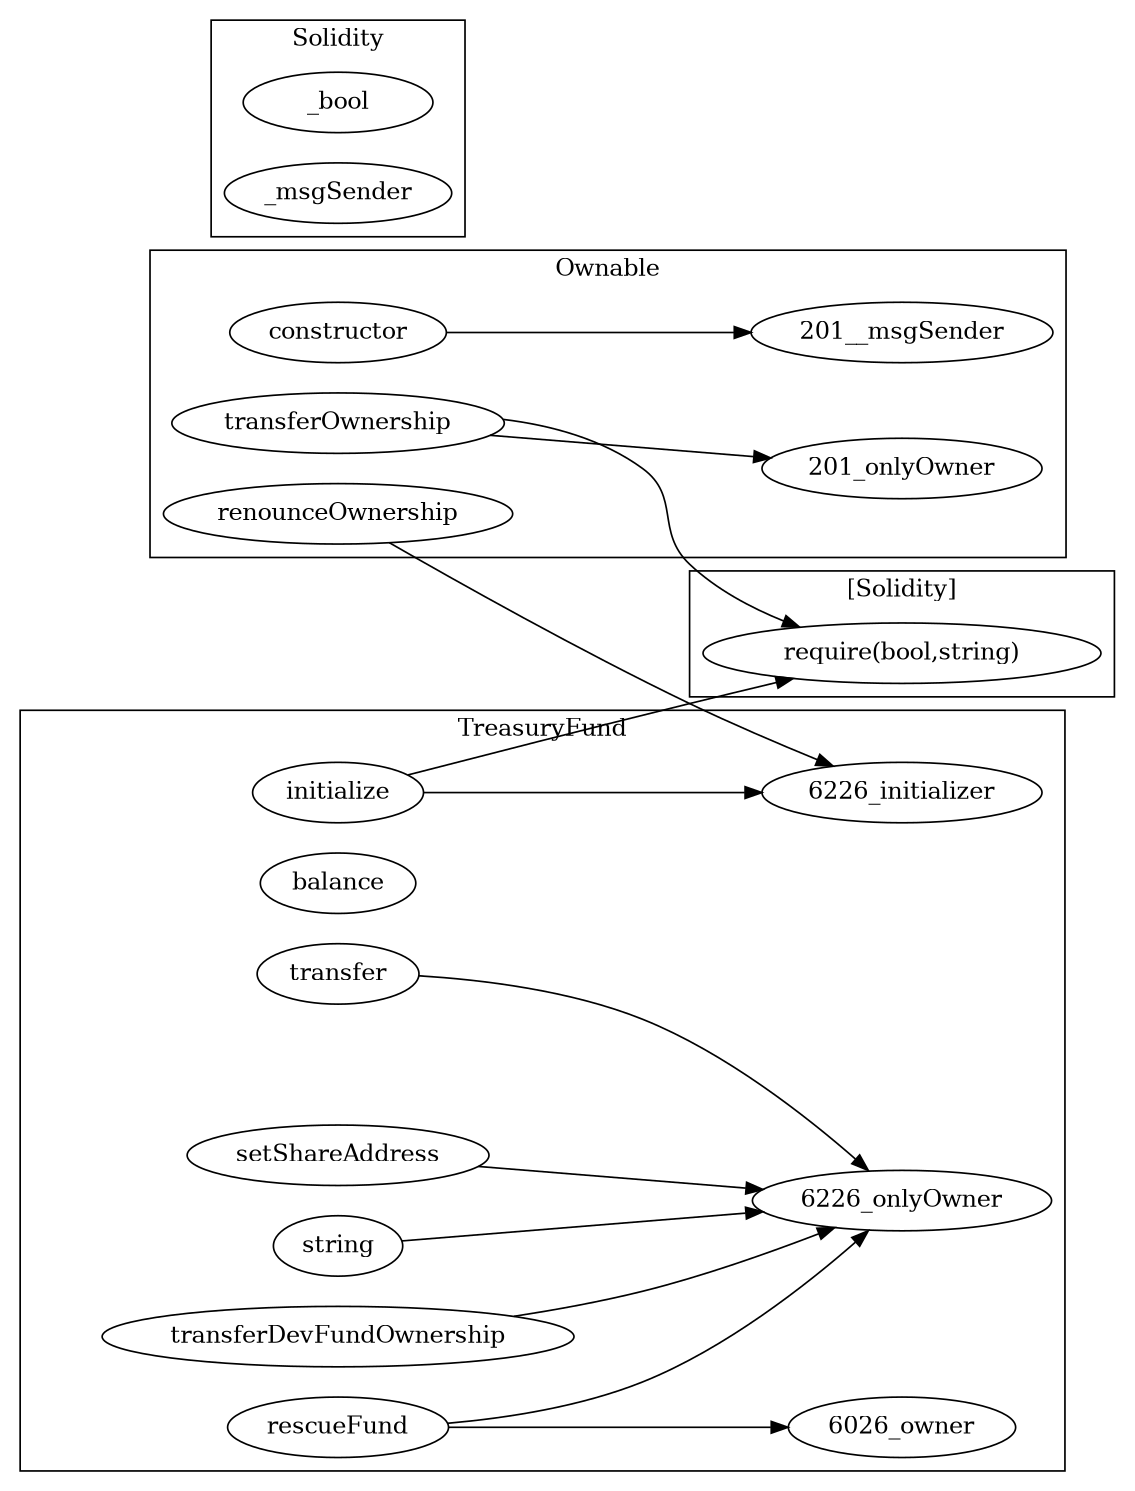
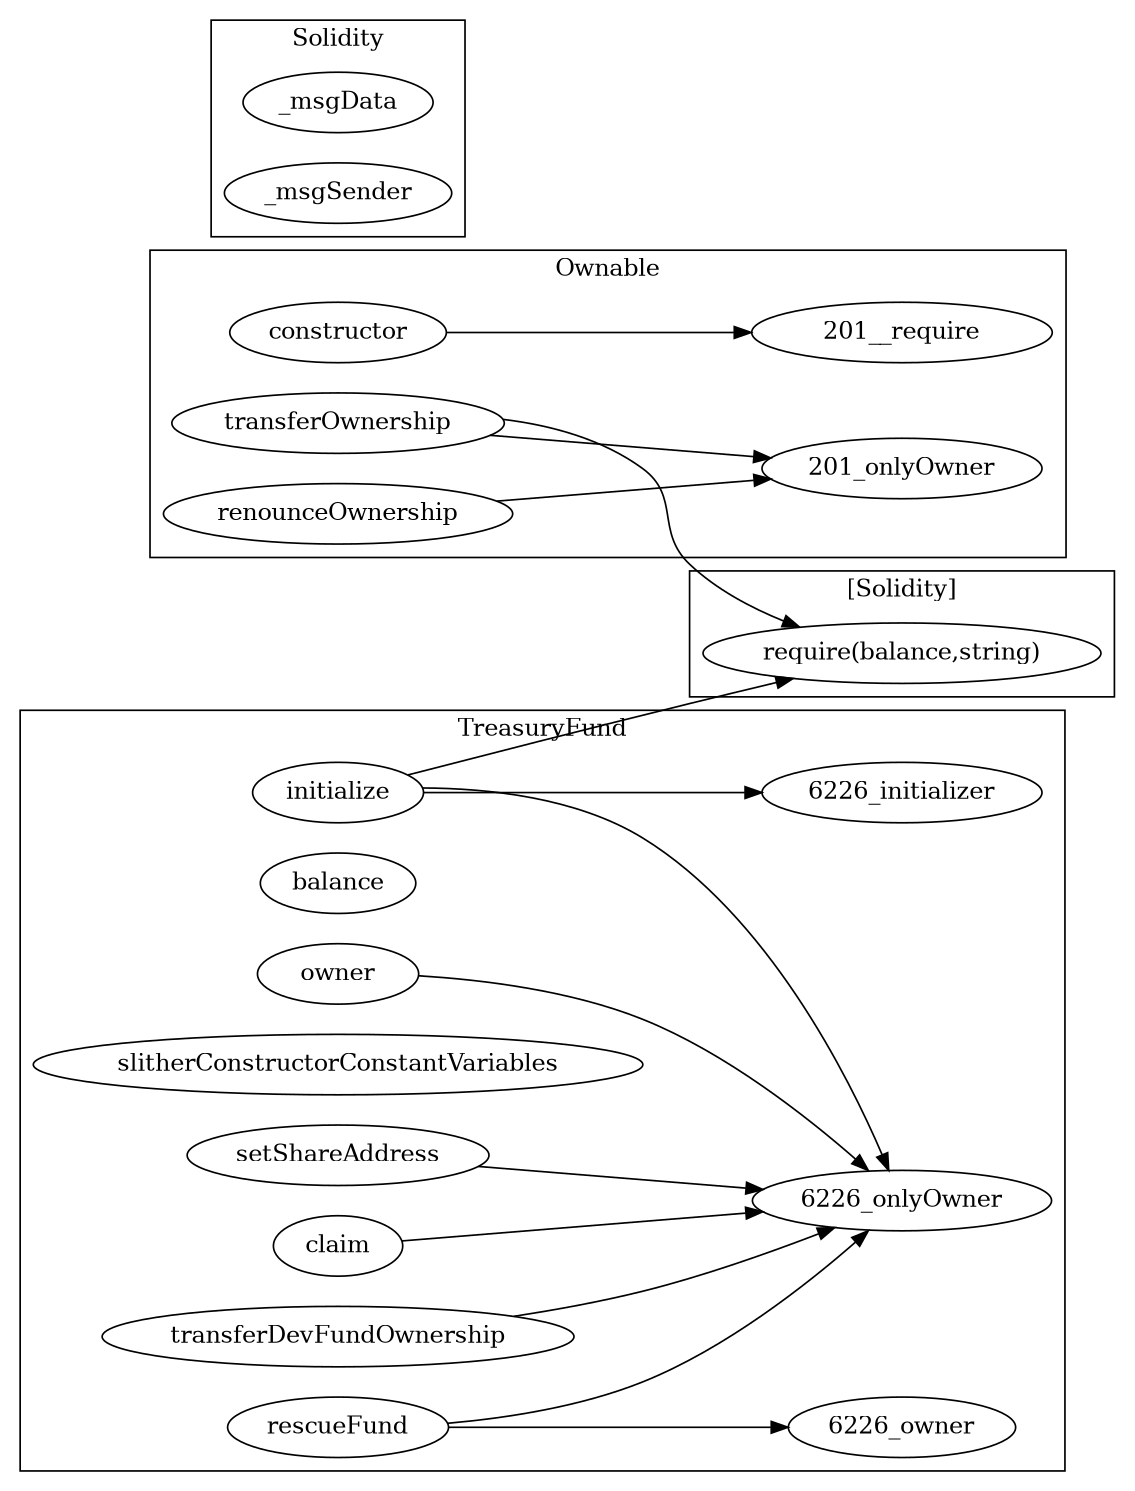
node "_bool": label "_bool" -> "_msgData"
node "201__msgSender": label "201__msgSender" -> "201__require"
node "require(bool,string)": label "require(bool,string)" -> "require(balance,string)"
edge "renounceOwnership" -> "6226_initializer": now "renounceOwnership" -> "201_onlyOwner"
edge "initialize" -> "6226_onlyOwner": added
node "transfer": label "transfer" -> "owner"
node "slitherConstructorConstantVariables": added
node "string": label "string" -> "claim"
node "6026_owner": label "6026_owner" -> "6226_owner"
